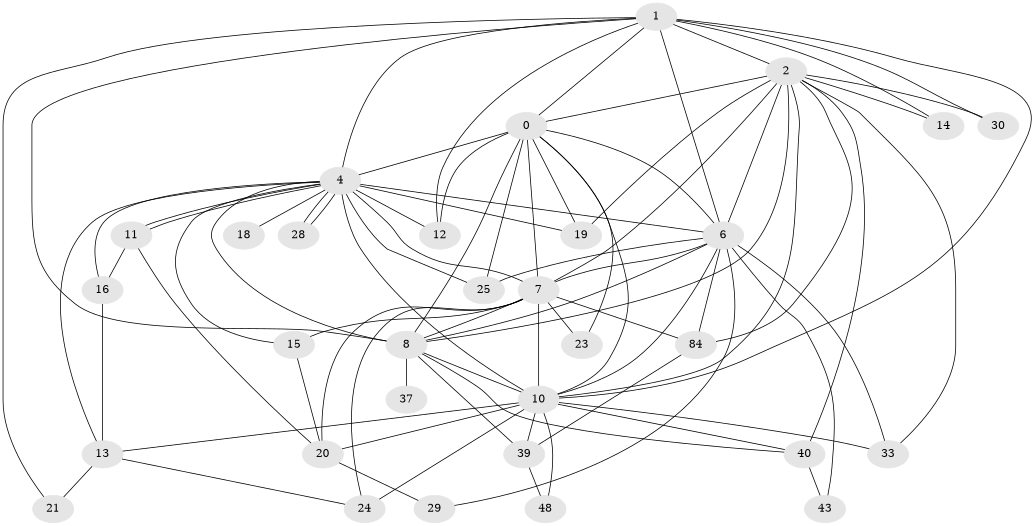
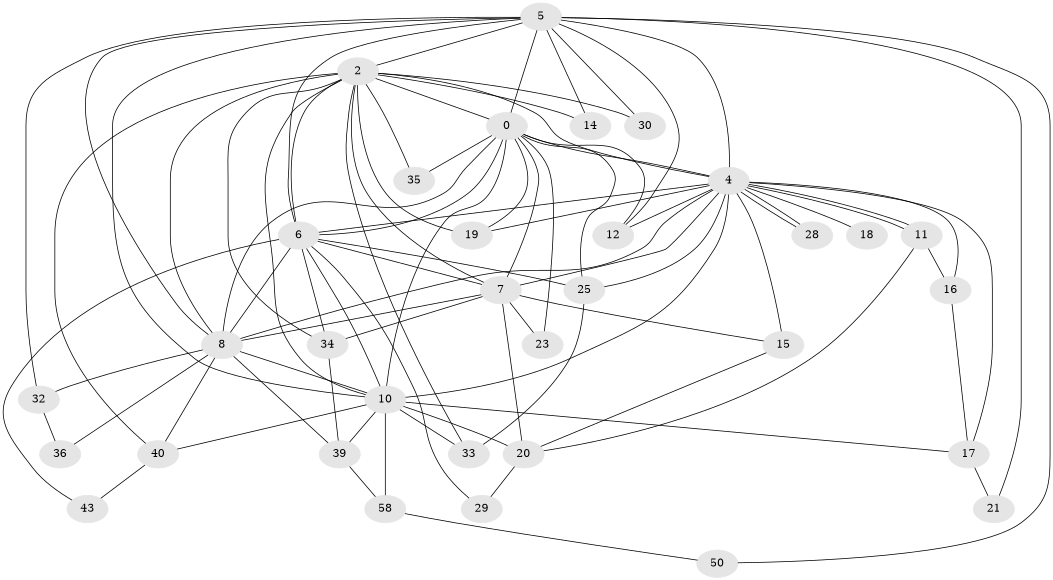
node "1": label "1" -> "5"
edge "2" -- "4": added
node "35": added
edge "6" -- "33": now "25" -- "33"
edge "7" -- "10": removed
node "84": label "84" -> "34"
node "32": added
node "37": label "37" -> "36"
node "13": label "13" -> "17"
node "24": removed
node "48": label "48" -> "58"
node "50": added
